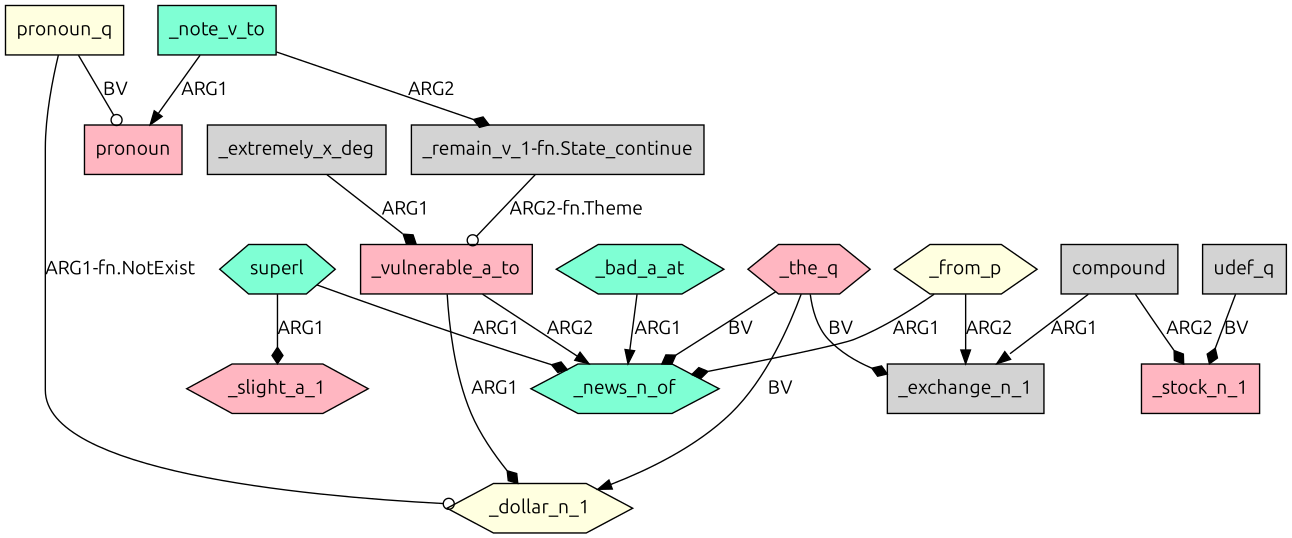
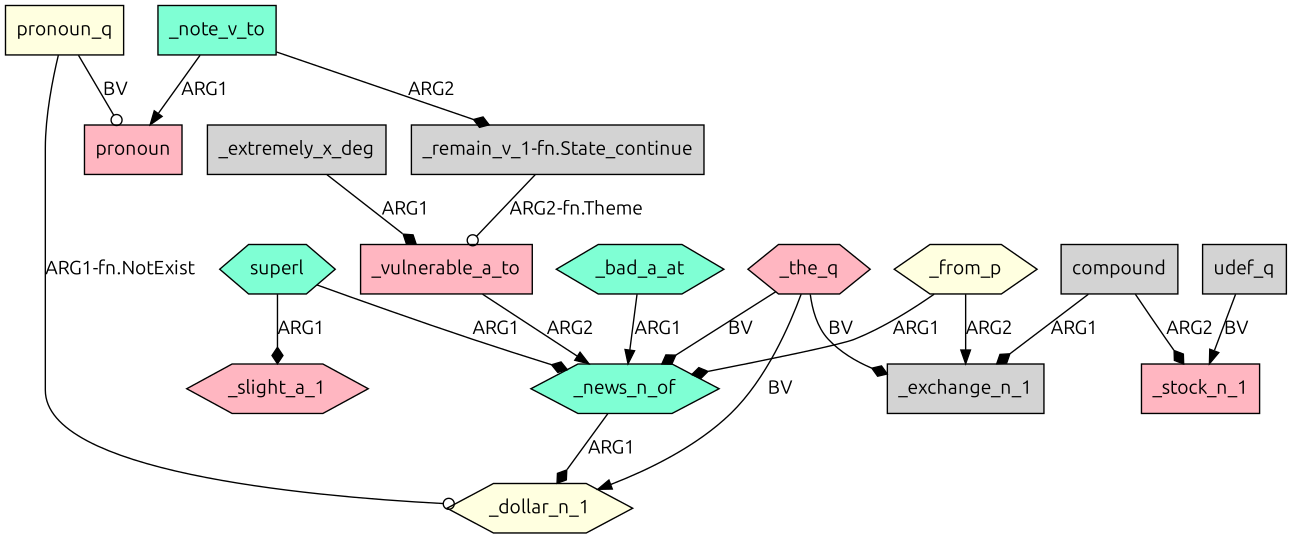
edge "udef_q" -> "_stock_n_1": arrowhead diamond -> normal
edge "compound" -> "_exchange_n_1": arrowhead normal -> diamond
edge "_vulnerable_a_to" -> "_dollar_n_1": now "_news_n_of" -> "_dollar_n_1"
